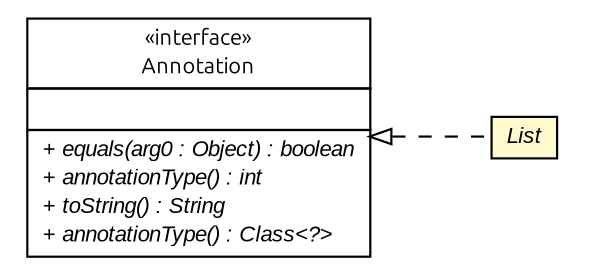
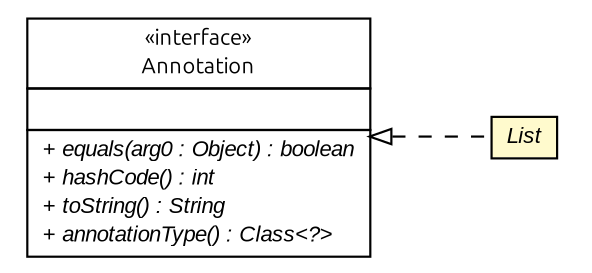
node "Annotation": text "+ annotationType() : int" -> "+ hashCode() : int"
